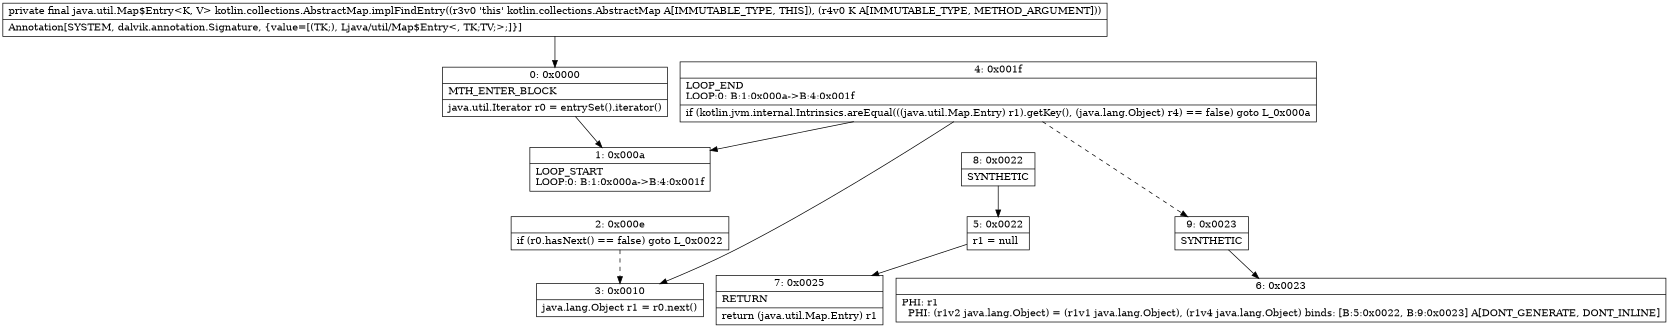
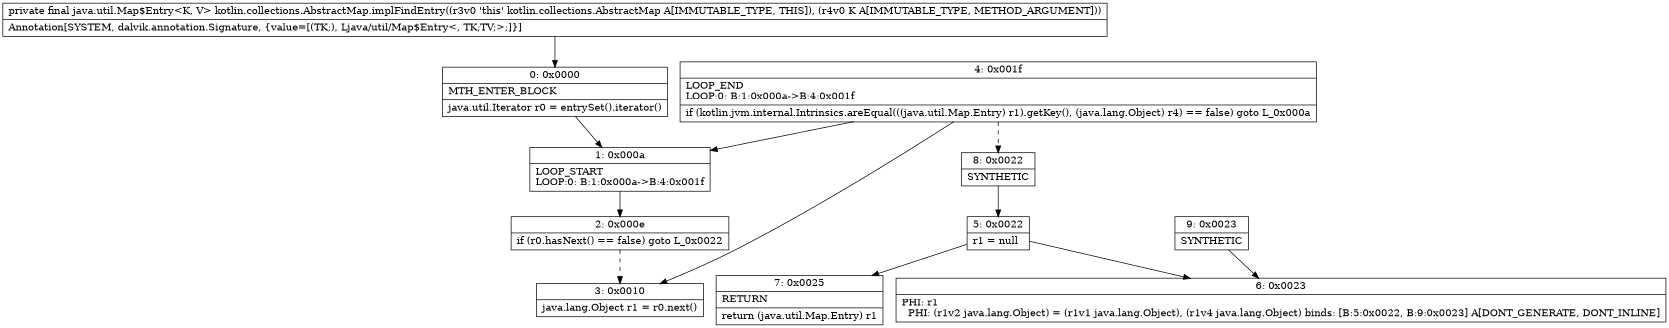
edge "4: 0x001f" -> "9: 0x0023": now "4: 0x001f" -> "8: 0x0022"
edge "1: 0x000a" -> "2: 0x000e": added
edge "5: 0x0022" -> "6: 0x0023": added
